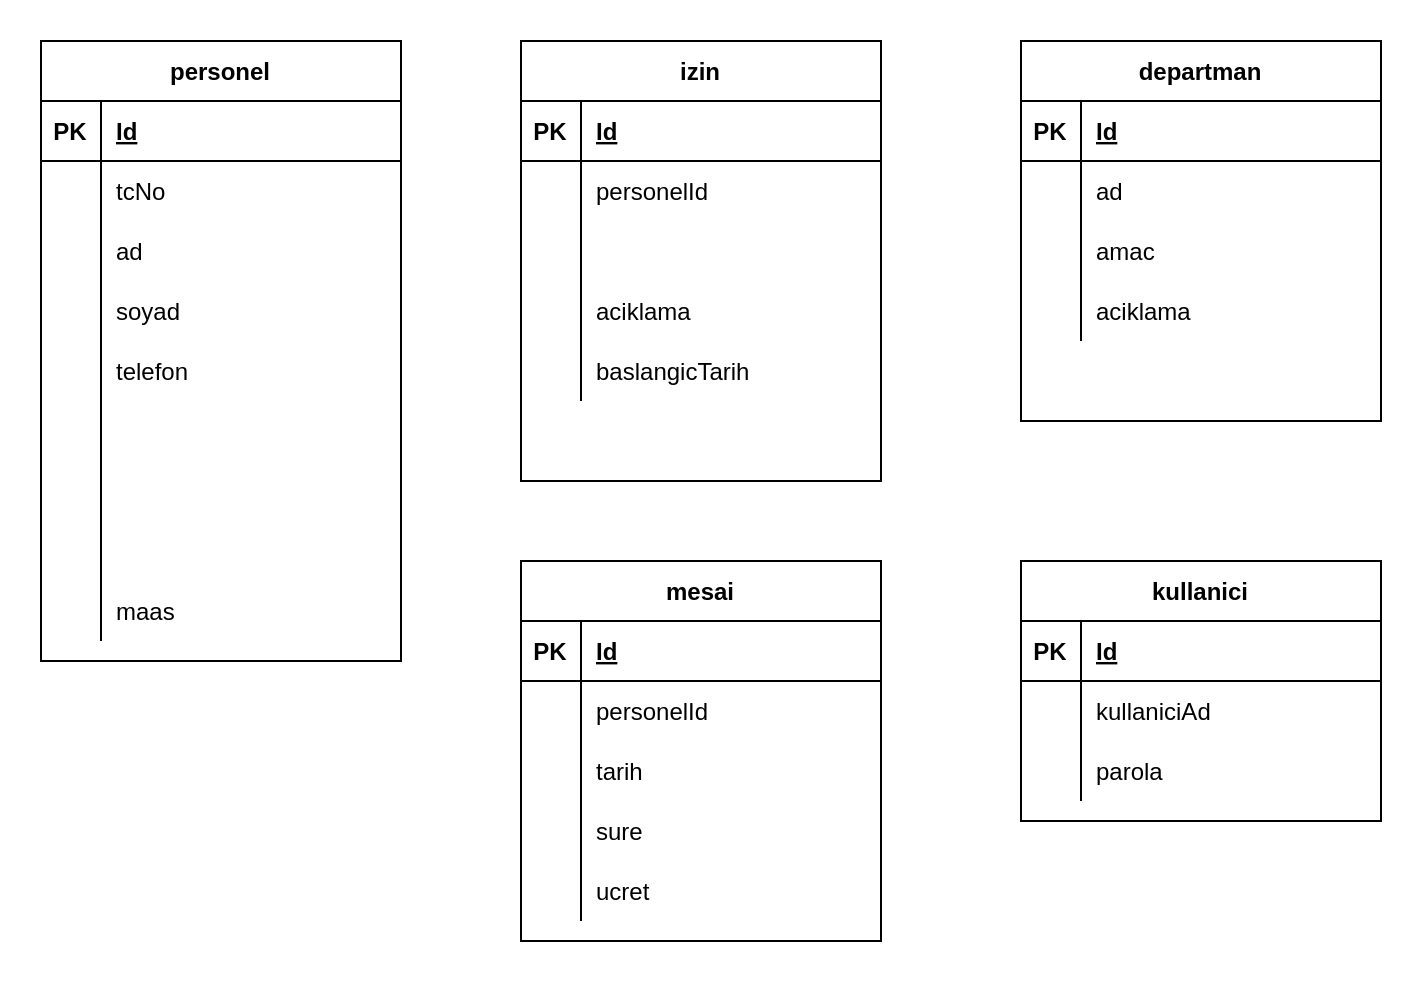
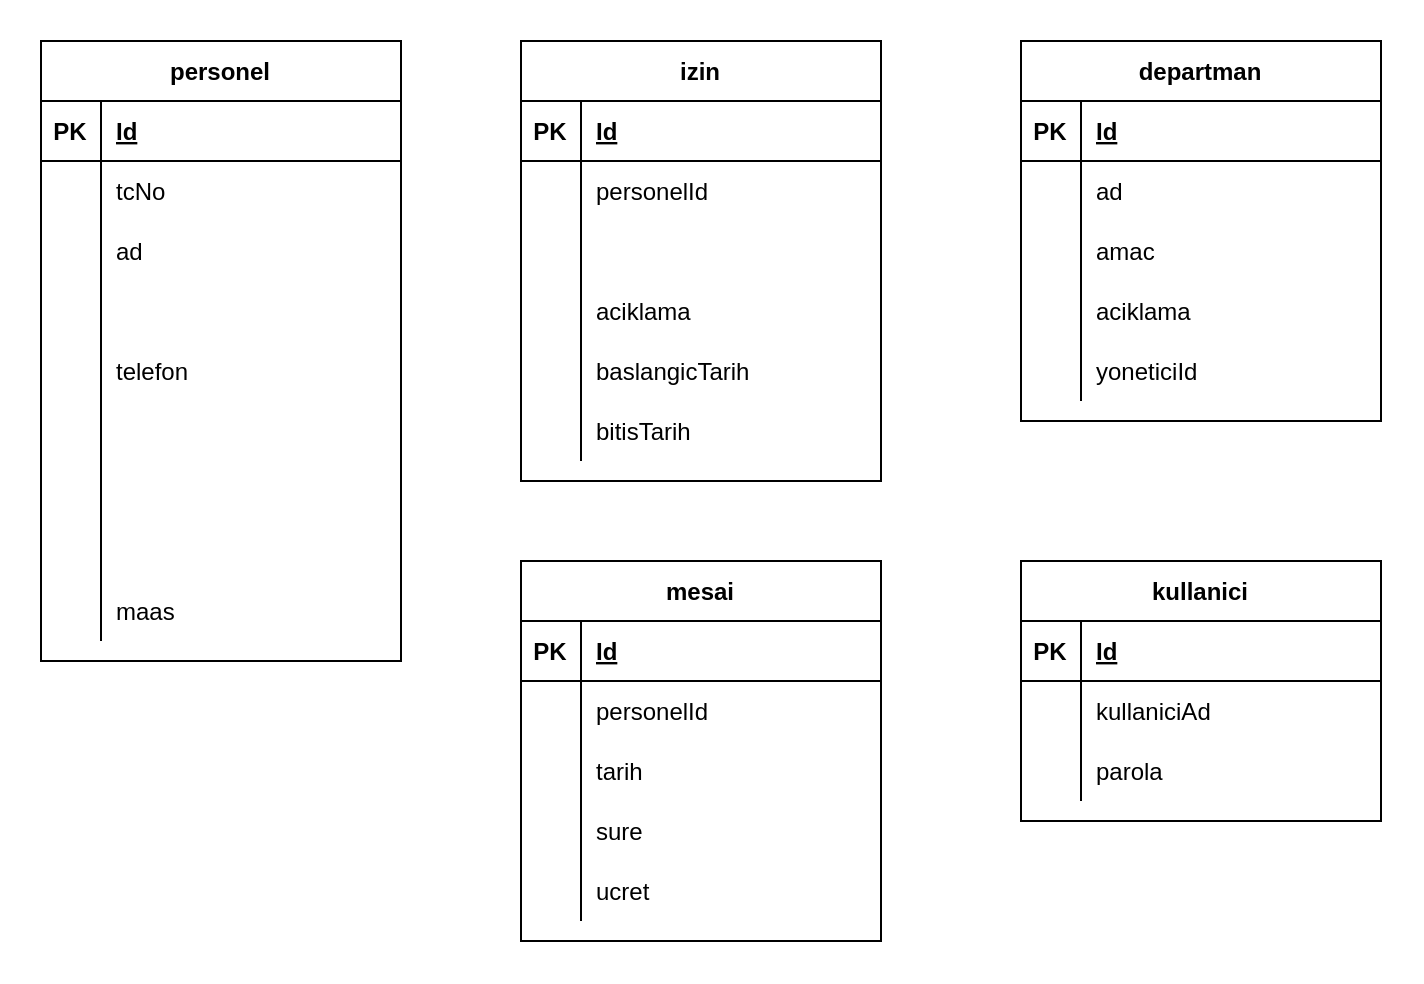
node "soyad": removed
node "yoneticiId": added
node "bitisTarih": added
